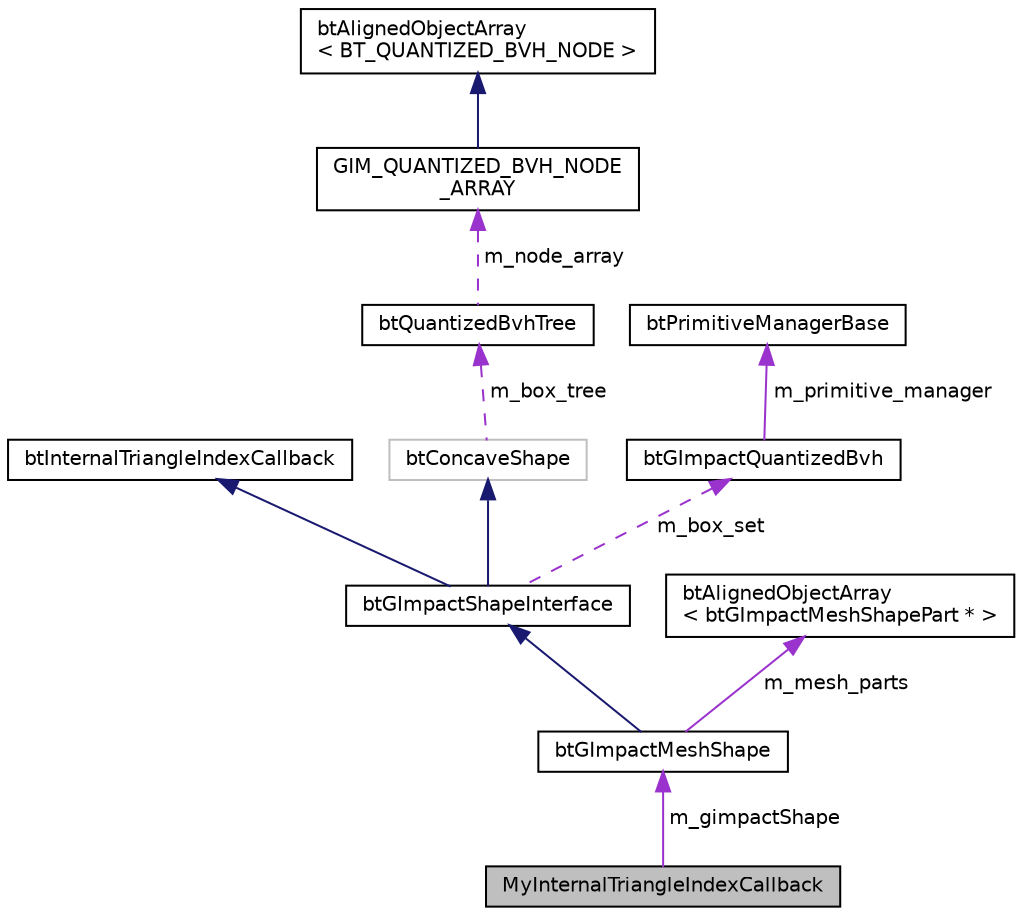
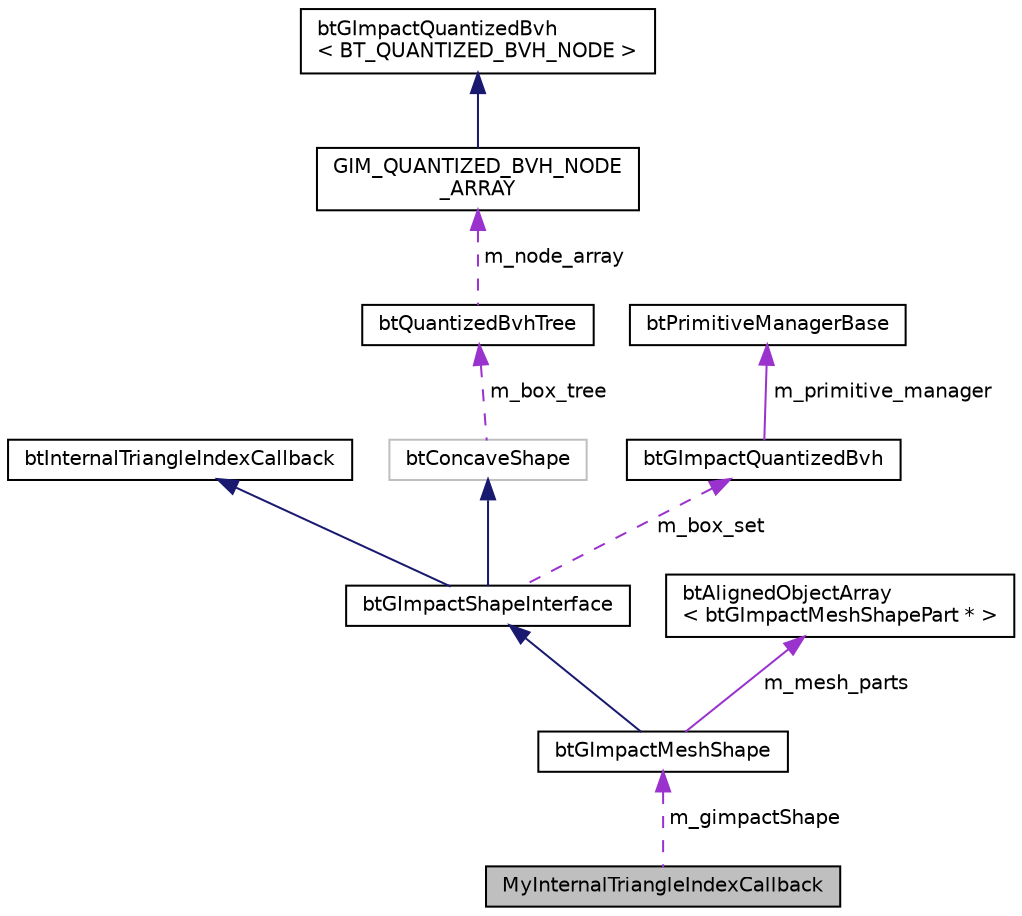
node "btAlignedObjectArray < BT_QUANTIZED_BVH_NODE >": label "btAlignedObjectArray < BT_QUANTIZED_BVH_NODE >" -> "btGImpactQuantizedBvh < BT_QUANTIZED_BVH_NODE >"
edge "MyInternalTriangleIndexCallback" -> "btGImpactMeshShape": style solid -> dashed
